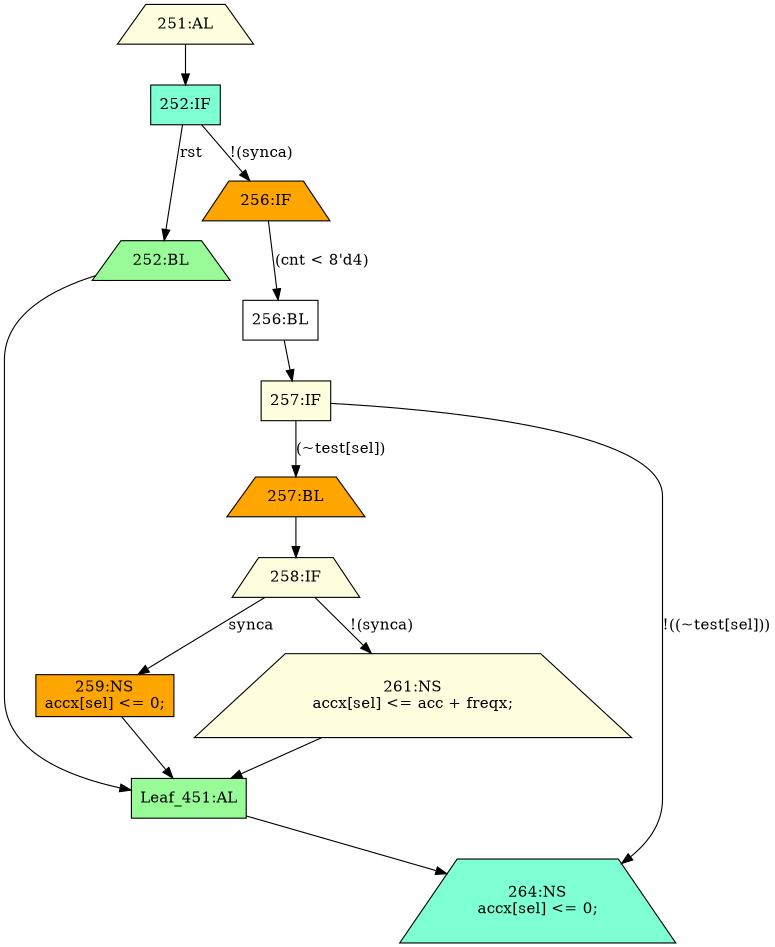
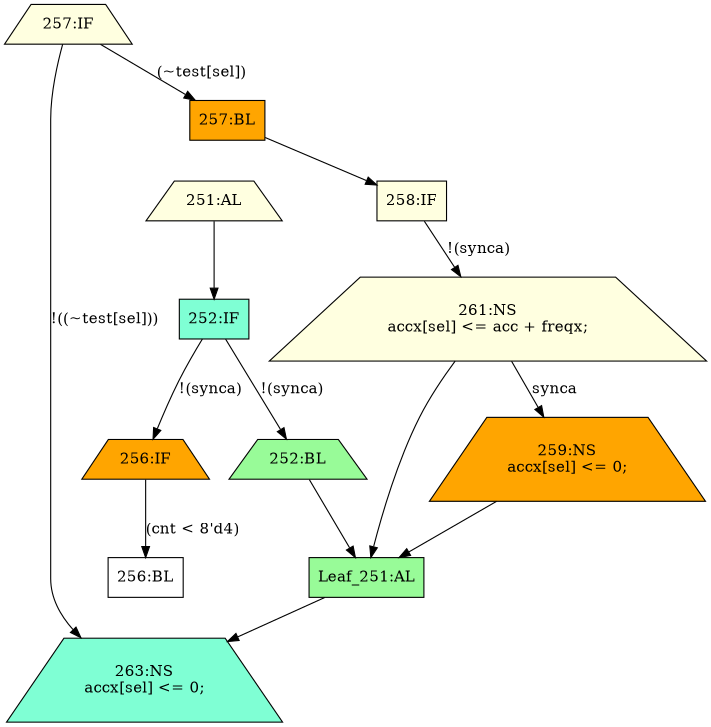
edge "252:IF" -> "252:BL": label "rst" -> "!(synca)"
edge "256:BL" -> "257:IF": removed
node "257:IF": shape box -> trapezium
node "257:BL": shape trapezium -> box
node "258:IF": shape trapezium -> box
edge "258:IF" -> "259:NS accx[sel] <= 0;": now "261:NS accx[sel] <= acc + freqx;" -> "259:NS accx[sel] <= 0;"
node "259:NS accx[sel] <= 0;": shape box -> trapezium
node "Leaf_451:AL": label "Leaf_451:AL" -> "Leaf_251:AL"
node "264:NS accx[sel] <= 0;": label "264:NS accx[sel] <= 0;" -> "263:NS accx[sel] <= 0;"
